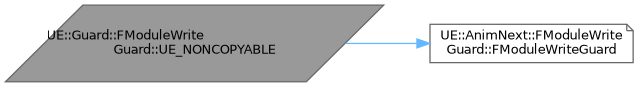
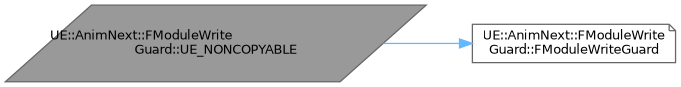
node "UE::Guard::FModuleWrite Guard::UE_NONCOPYABLE": label "UE::Guard::FModuleWrite Guard::UE_NONCOPYABLE" -> "UE::AnimNext::FModuleWrite Guard::UE_NONCOPYABLE"
